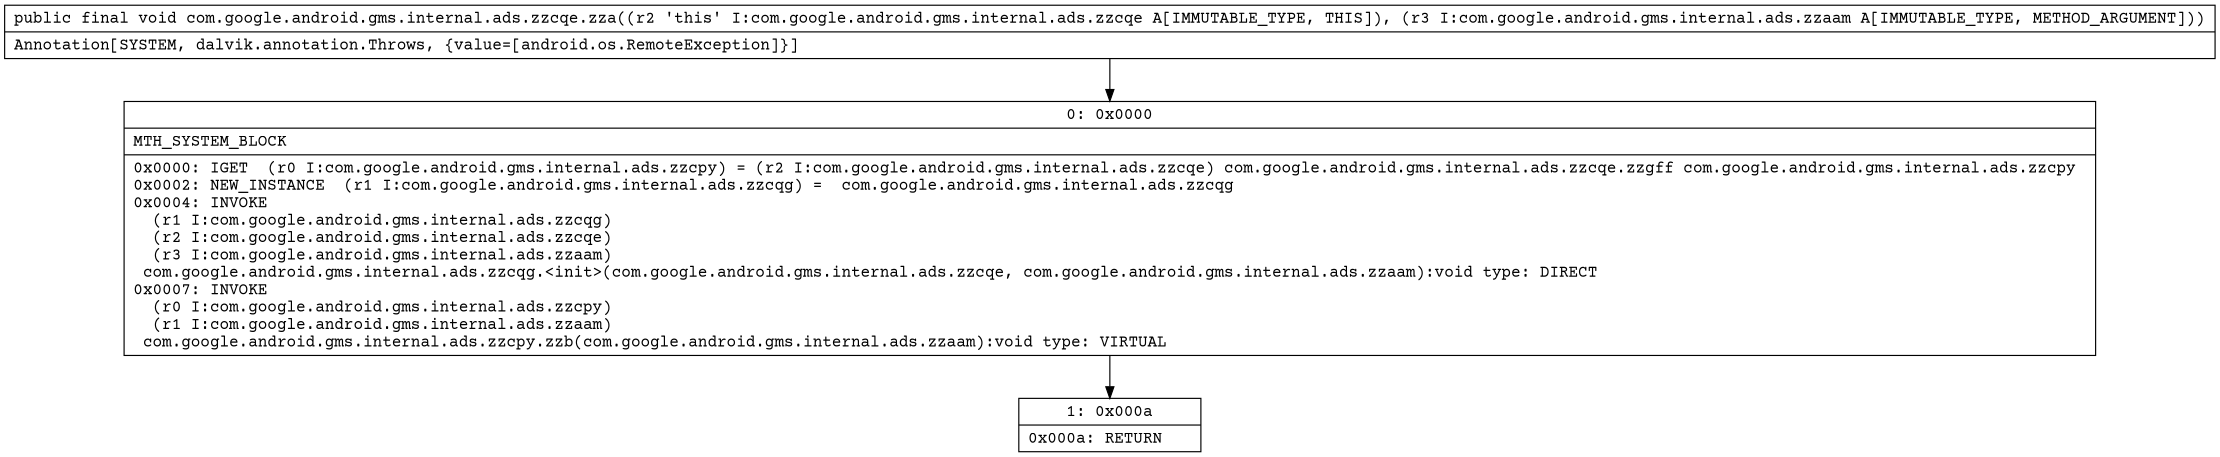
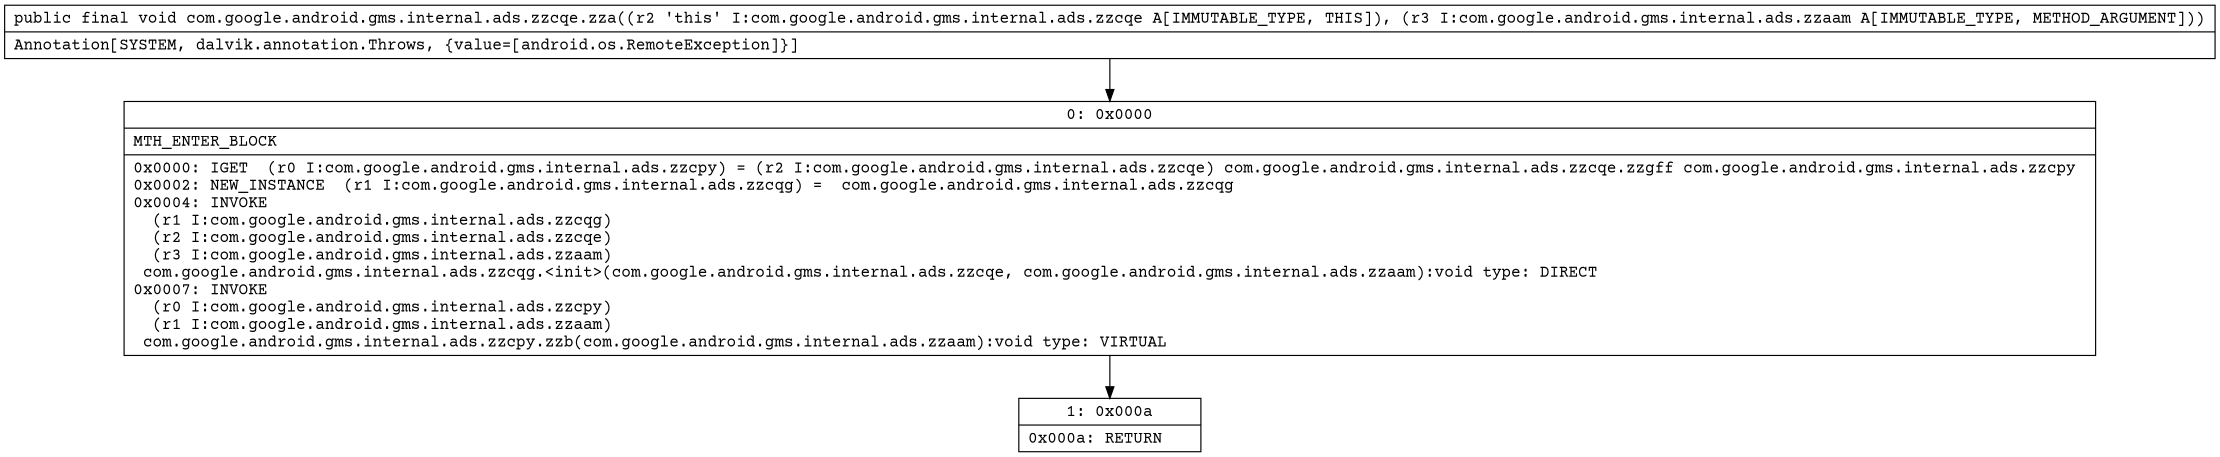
node "0: 0x0000": text "MTH_SYSTEM_BLOCK" -> "MTH_ENTER_BLOCK"
